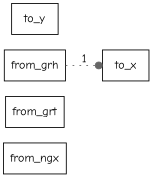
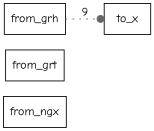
node "to_y": removed
edge "from_grh" -> "to_x": label "1" -> "9"
